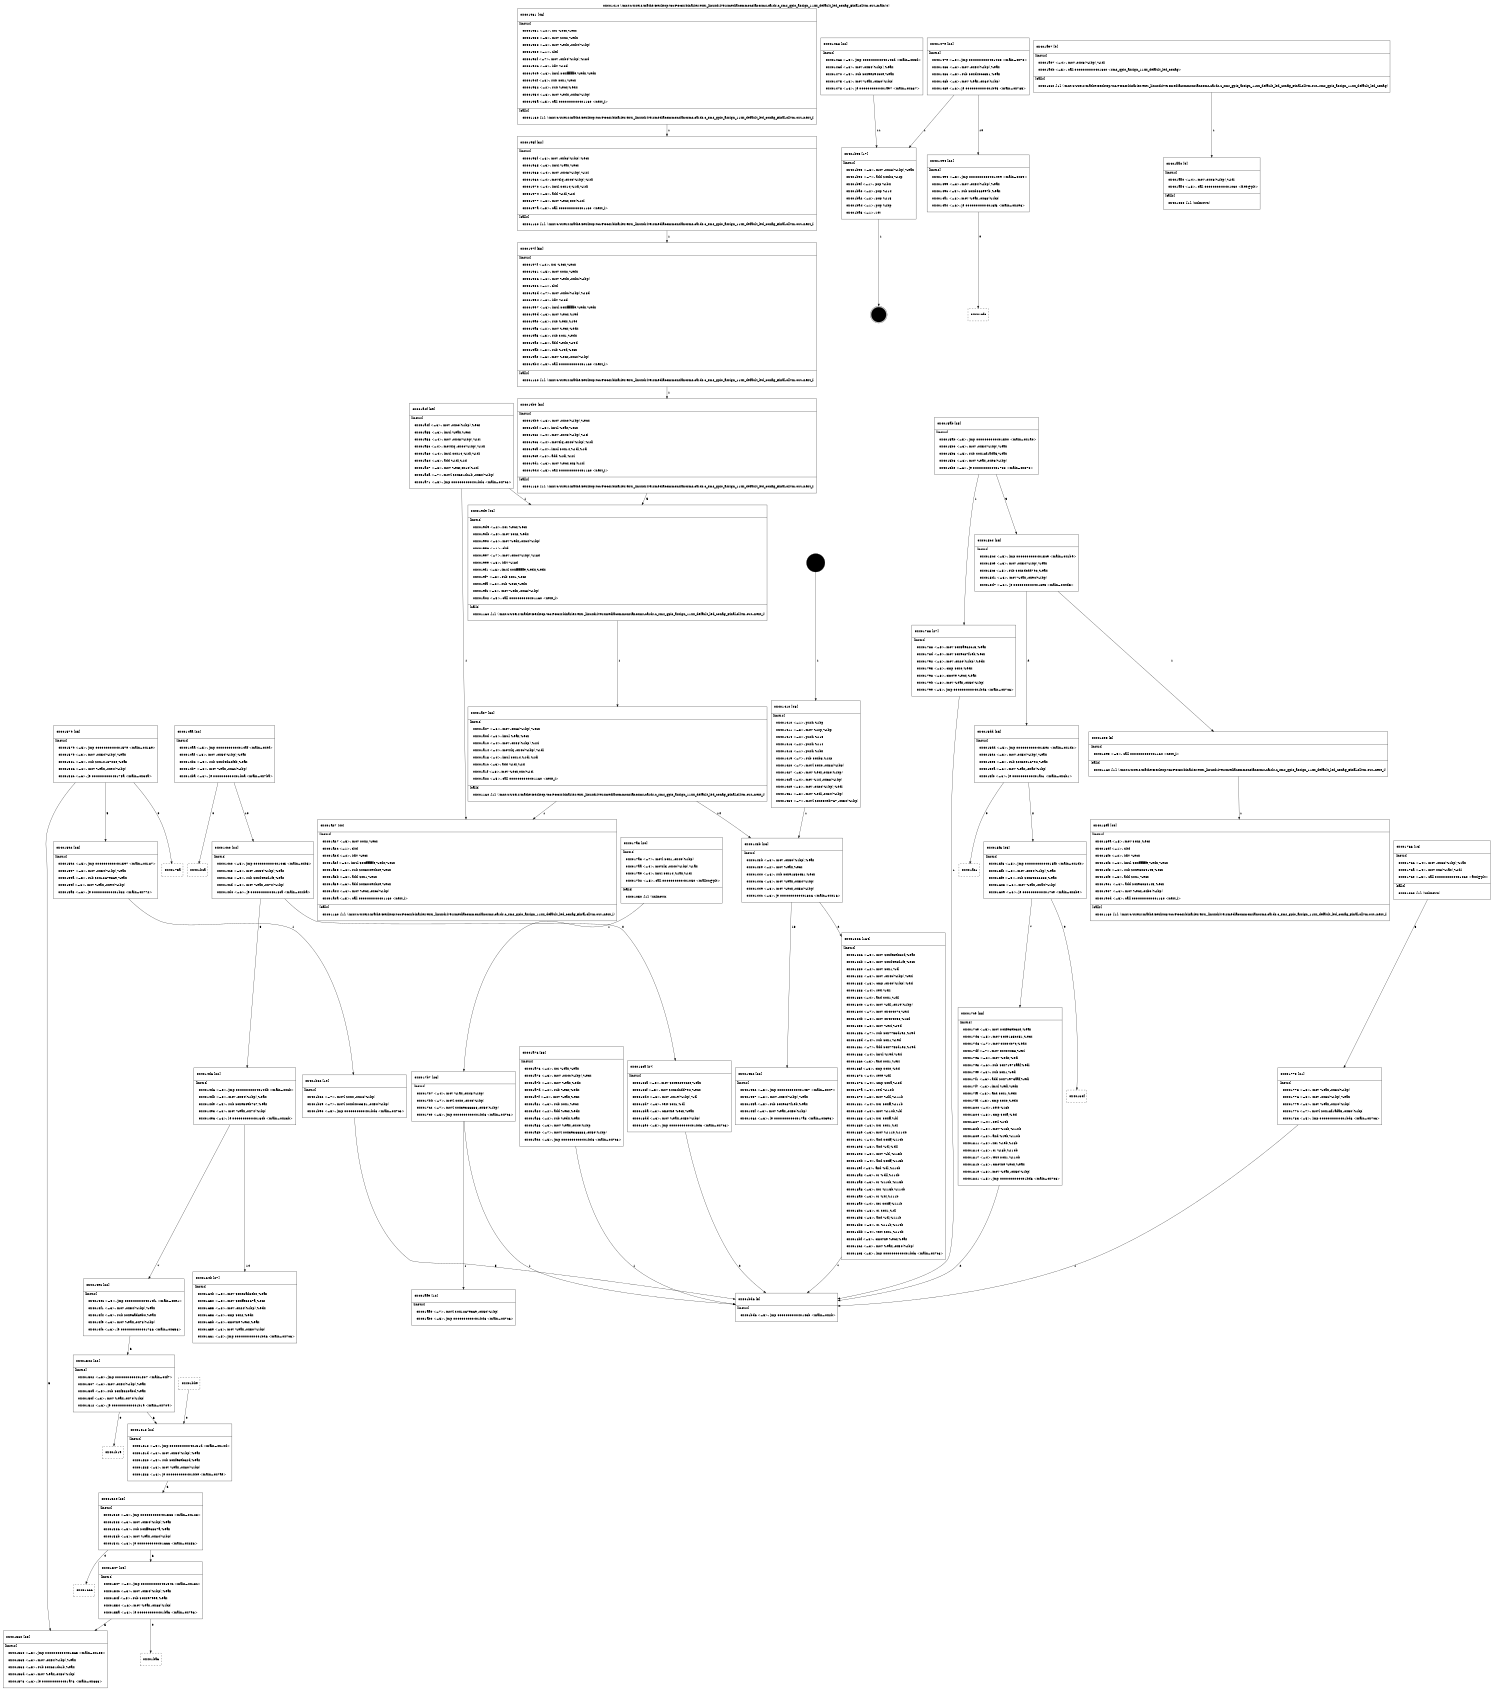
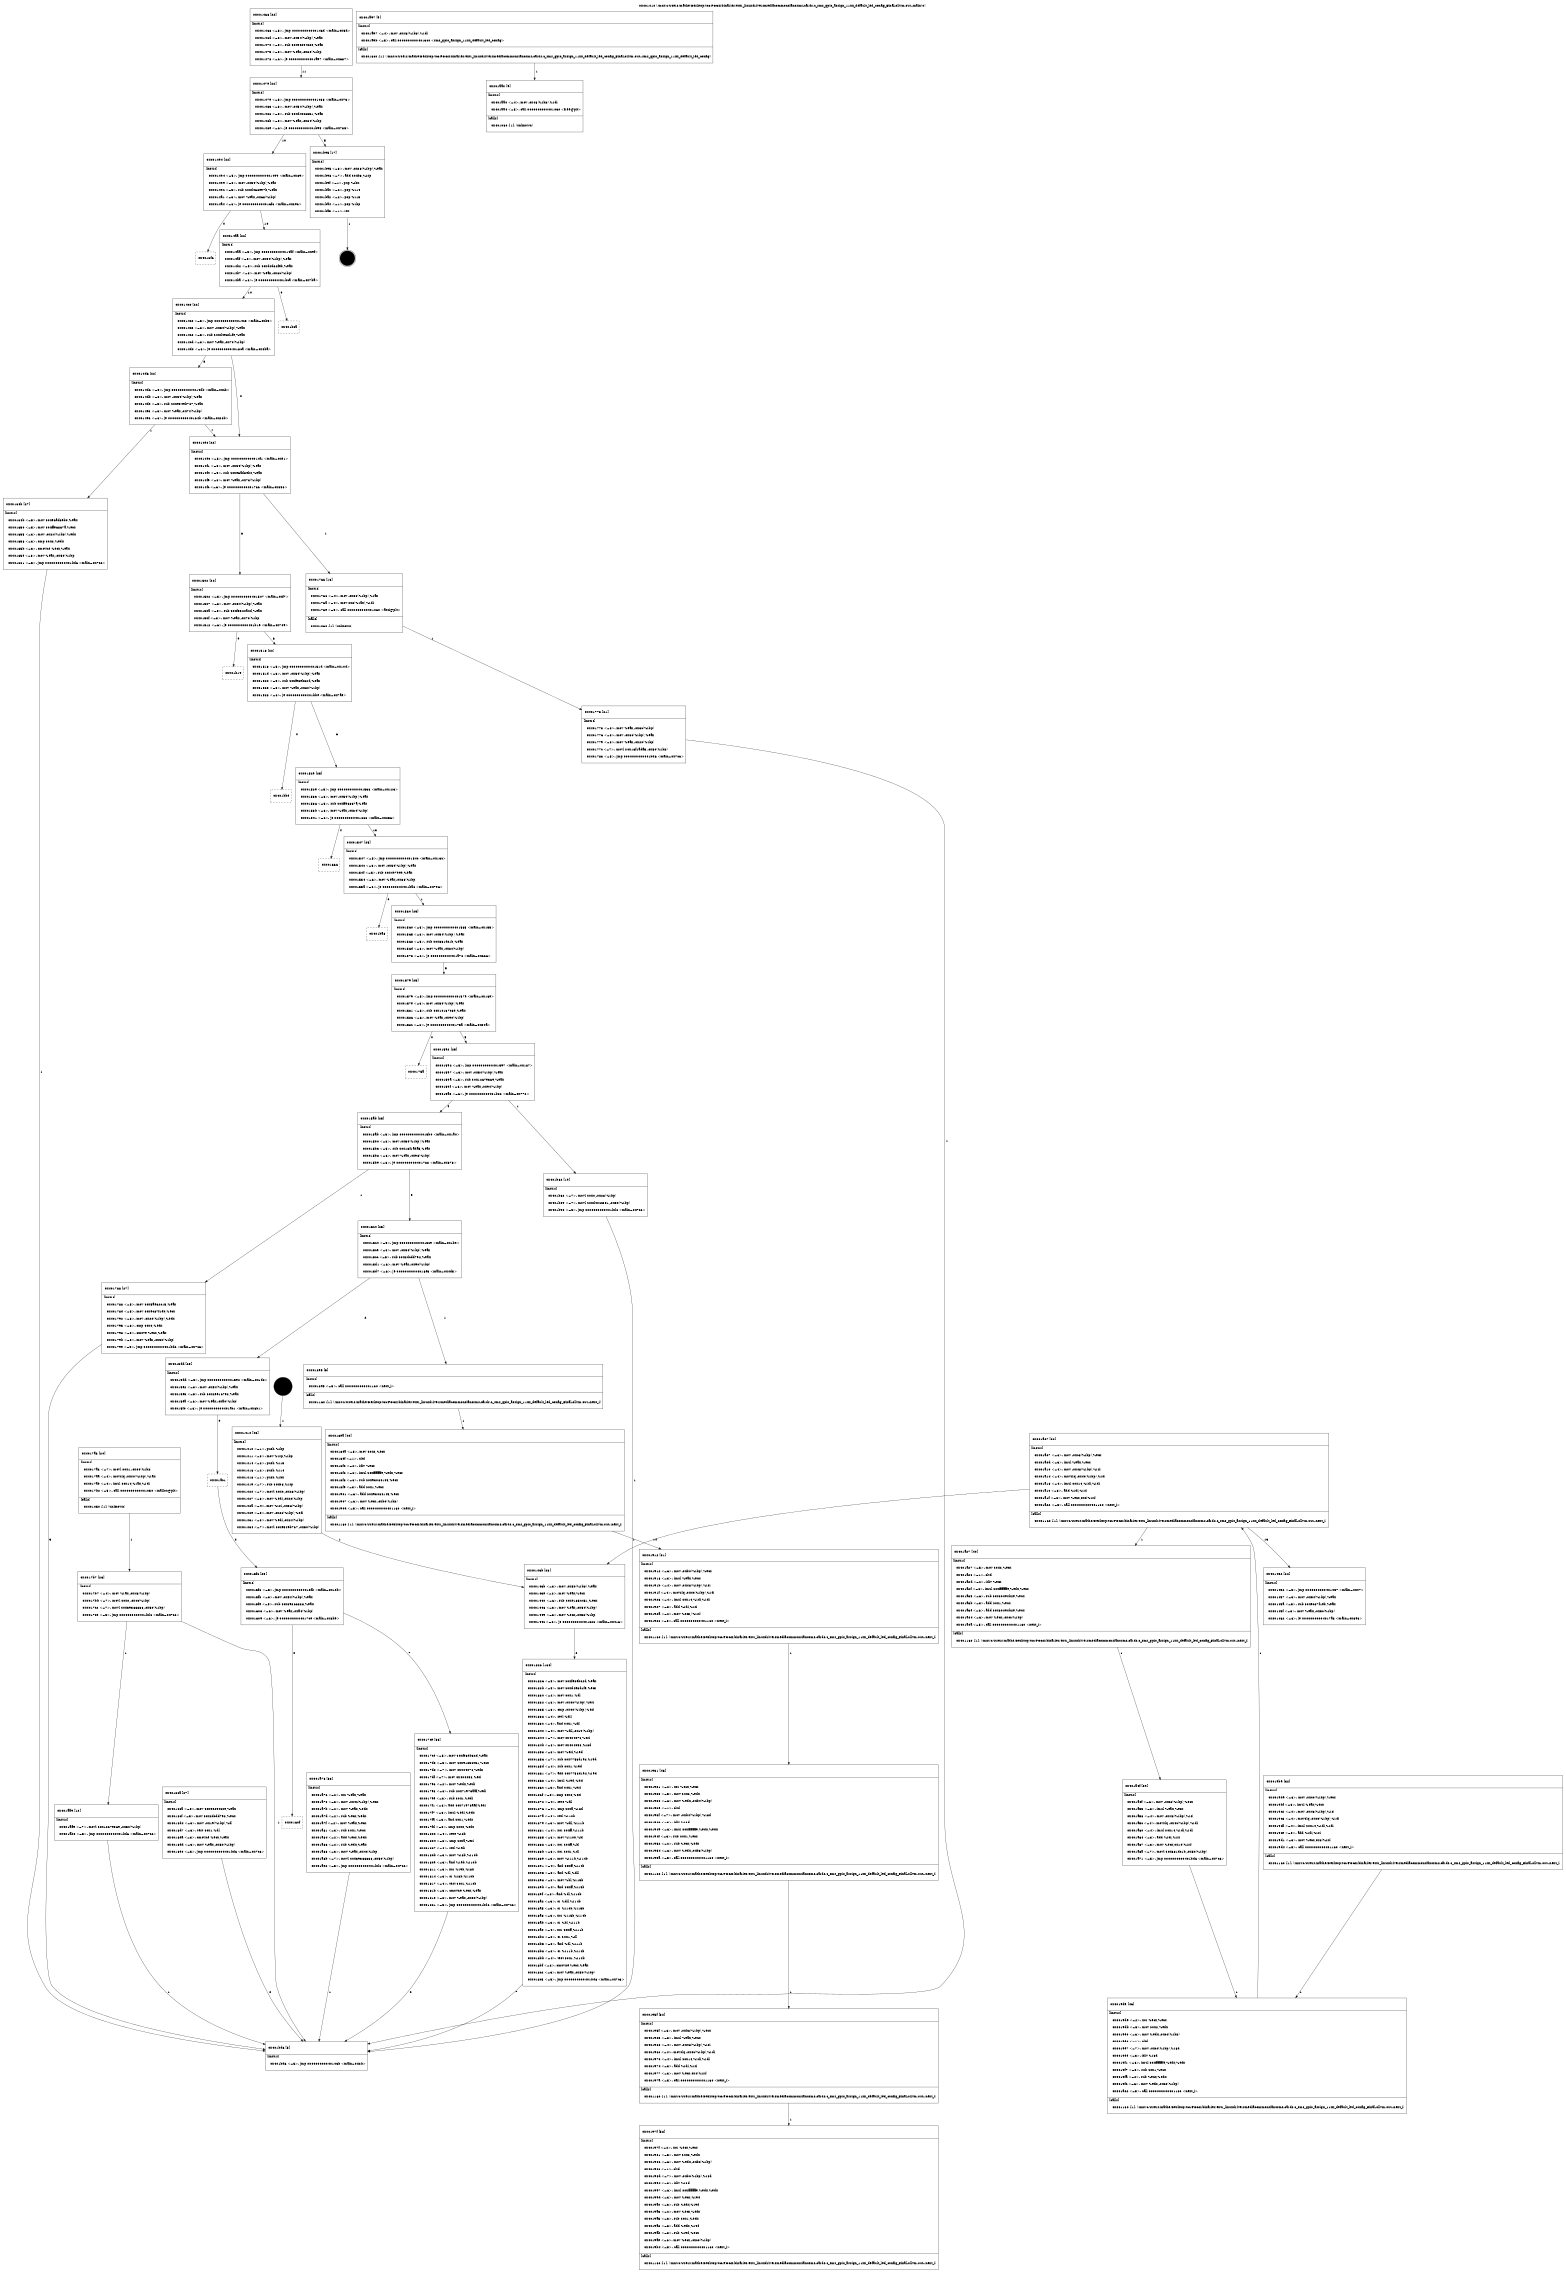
edge "0x401468 [22]" -> "0x401b95 [17]": now "0x401468 [22]" -> "0x40147e [22]"
edge "0x40147e [22]" -> "0x401b95 [17]": label " 1" -> " 5"
edge "0x401494 [22]" -> "0x4014aa [22]": added, label "10"
edge "0x40197f [58]" -> "0x4019b9 [32]": removed, label "1"
edge "0x4019b9 [32]" -> "0x4019d9 [46]": label " 5" -> " 1"
edge "0x4014ec [22]" -> "0x401766 [13]": added, label "1"
edge "0x401a4f [39]" -> "0x401a27 [40]": reversed
edge "0x4015dd [25]" -> "0x4015f6 [25]": now "0x401ac1" -> "0x4015f6 [25]"
edge "0x401788 [27]" -> "0x401bd6 [5]": label " 1" -> " 3"
edge "0x4014c0 [22]" -> "0x4018ca [27]": now "0x4014c0 [22]" -> "0x4014ec [22]"
edge "0x401766 [13]" -> "0x401773 [21]": label " 3" -> " 1"
edge "0x40143b [23]" -> "0x401452 [22]": now "0x401a07 [32]" -> "0x401452 [22]"
edge "0x401592 [25]" -> "0x4015ab [25]": added, label "4"
edge "0x401579 [25]" -> "0x401560 [25]": reversed
edge "0x4014d6 [22]" -> "0x40164b [27]": label " 14" -> " 1"
edge "0x401b82 [19]" -> "0x401bd6 [5]": label " 5" -> " 1"
edge "0x40164b [27]" -> "0x401bd6 [5]": added, label "1"
edge "0x401bbe" -> "0x401518 [22]": reversed
edge "0x40152e [25]" -> "0x401547 [25]": label " 6" -> " 13"
node "0x401912 [31]": added
edge "0x401547 [25]" -> "0x401560 [25]": label " 6" -> " 1"
edge "0x401aa9 [12]" -> "0x401bd6 [5]": added, label "1"
